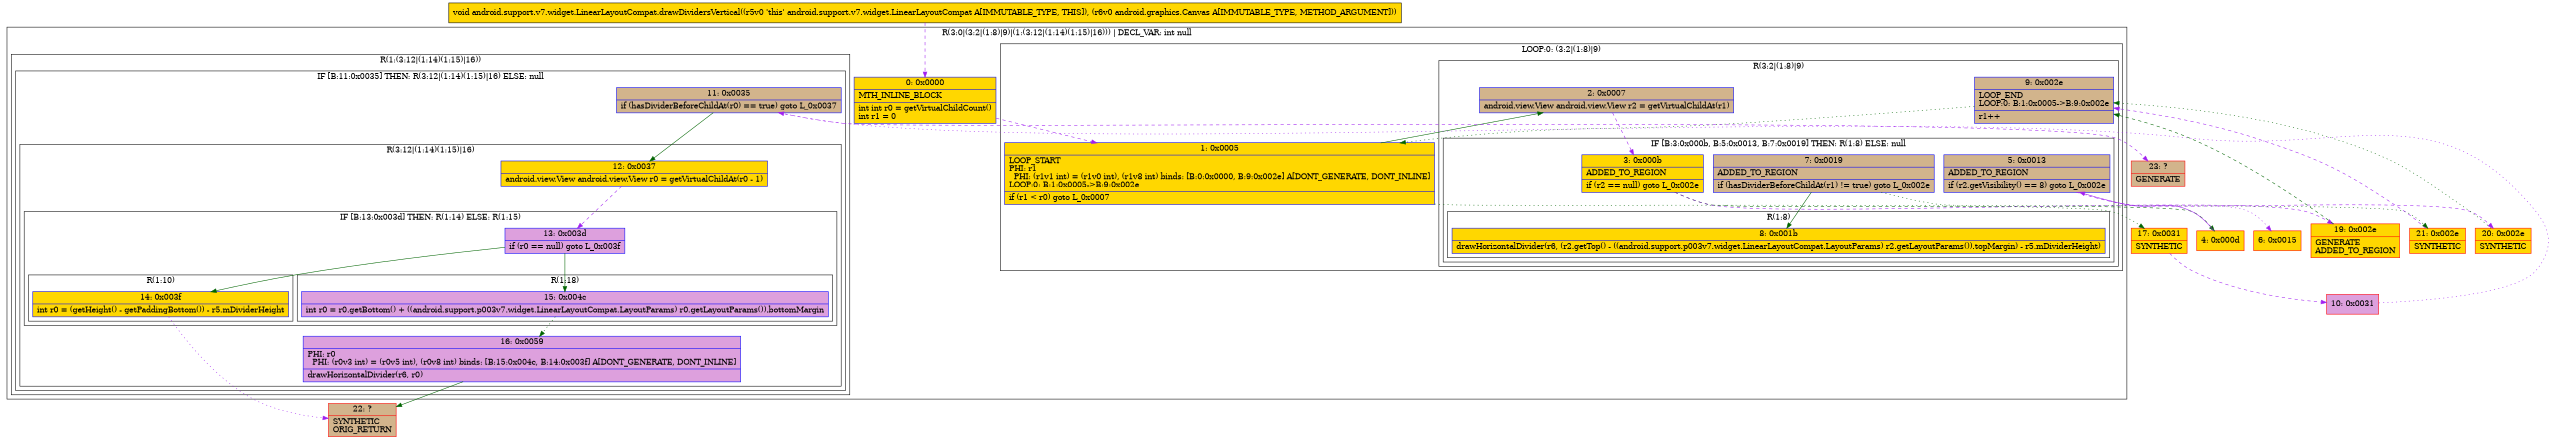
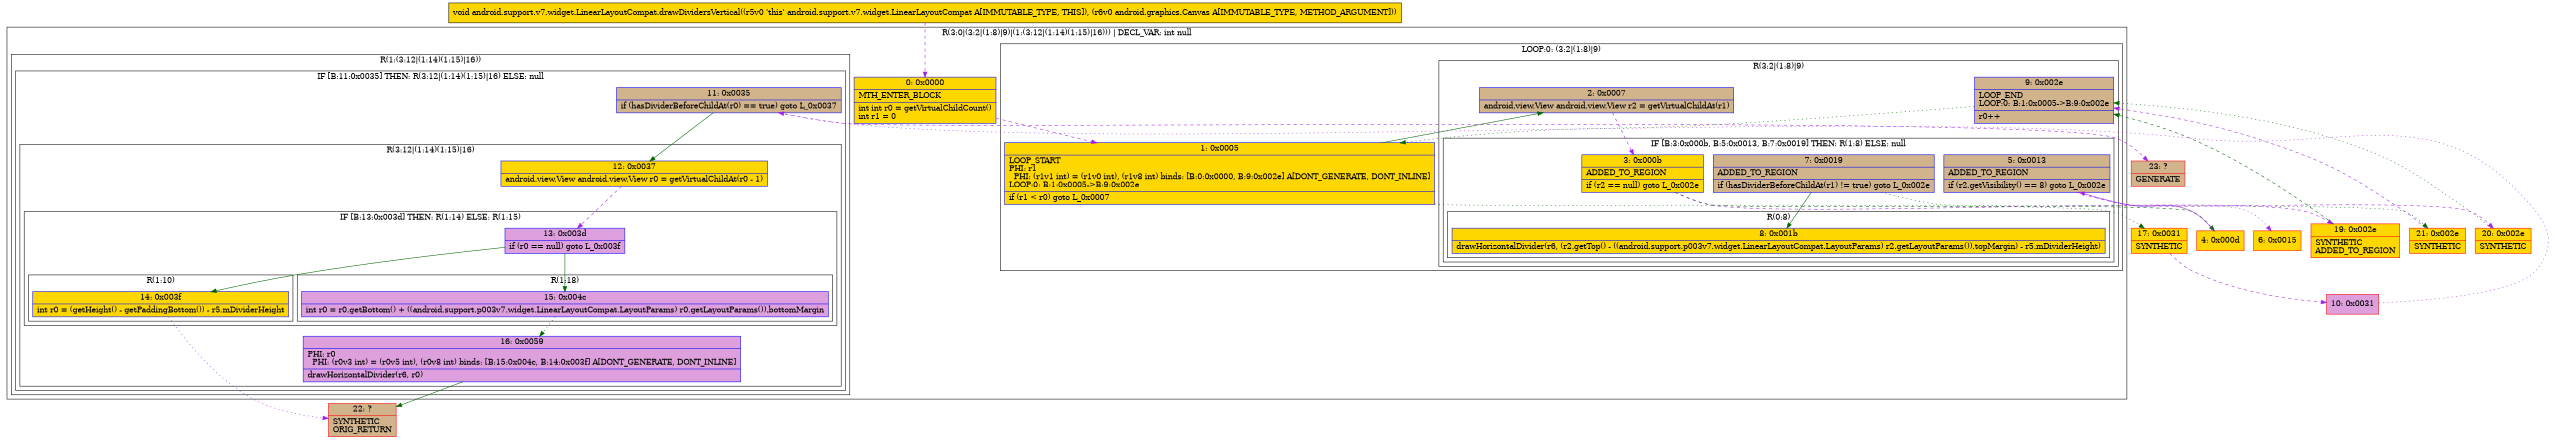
node "0: 0x0000": text "MTH_INLINE_BLOCK" -> "MTH_ENTER_BLOCK"
node "9: 0x002e": text "r1++" -> "r0++"
cluster "R(1:8)": label "R(1:8)" -> "R(0:8)"
node "19: 0x002e": text "GENERATE" -> "SYNTHETIC"
